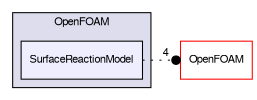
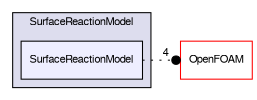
cluster "OpenFOAM": label "OpenFOAM" -> "SurfaceReactionModel"
